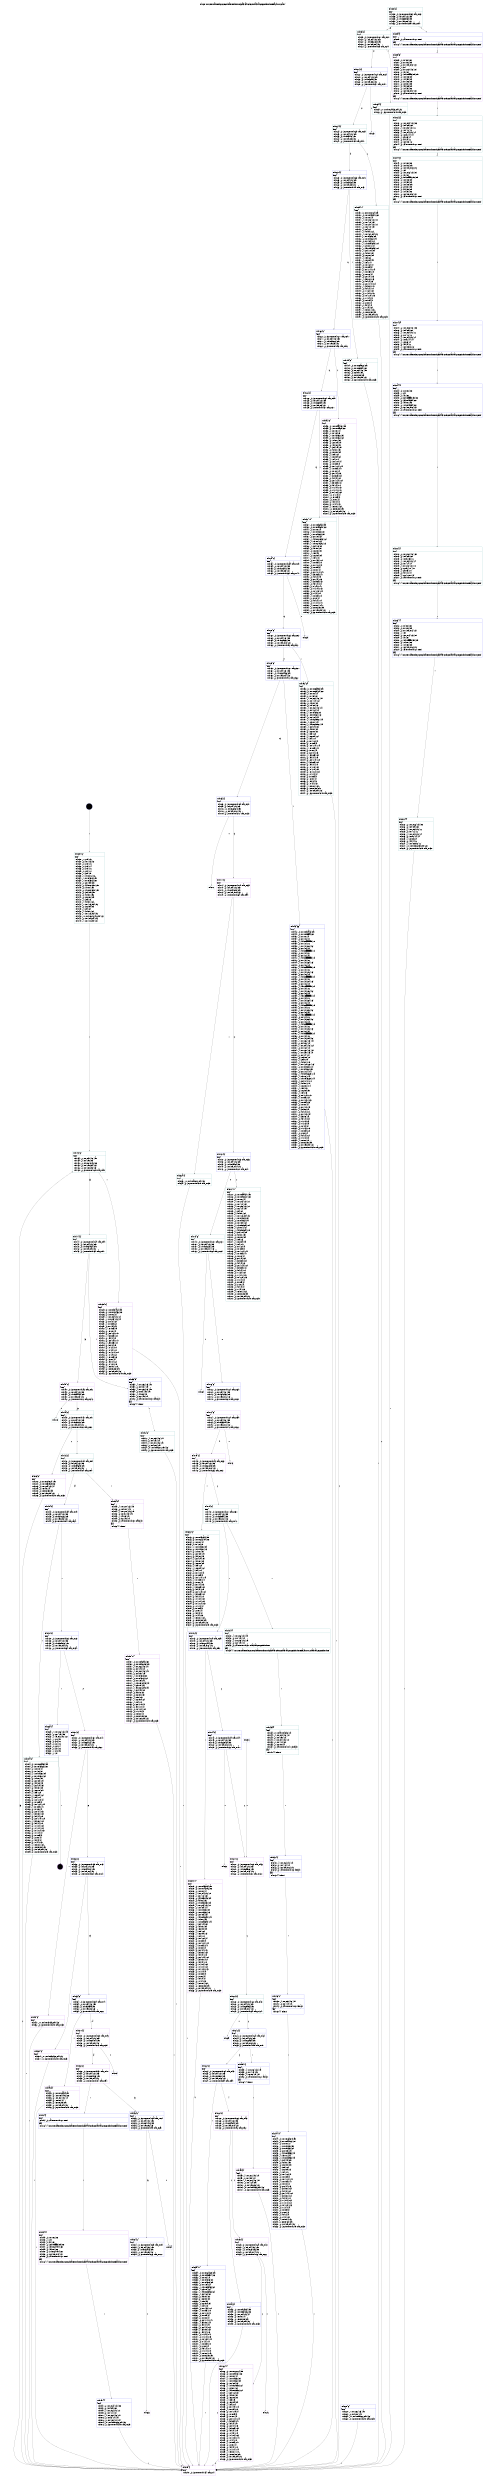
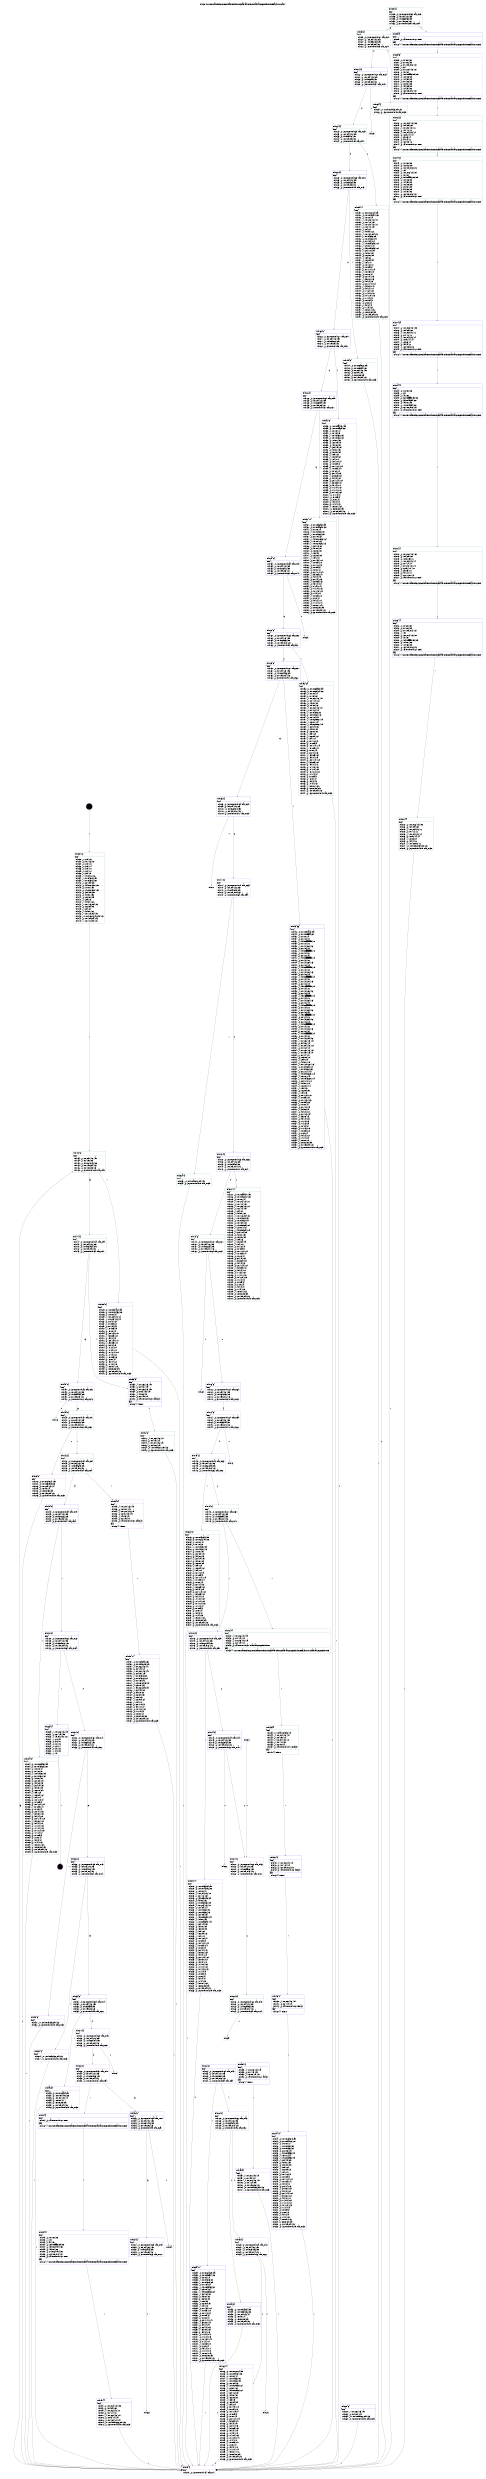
edge "0x401768 [28]" -> "0x401784 [28]": added, label "9"
node "0x401848 [28]": removed
